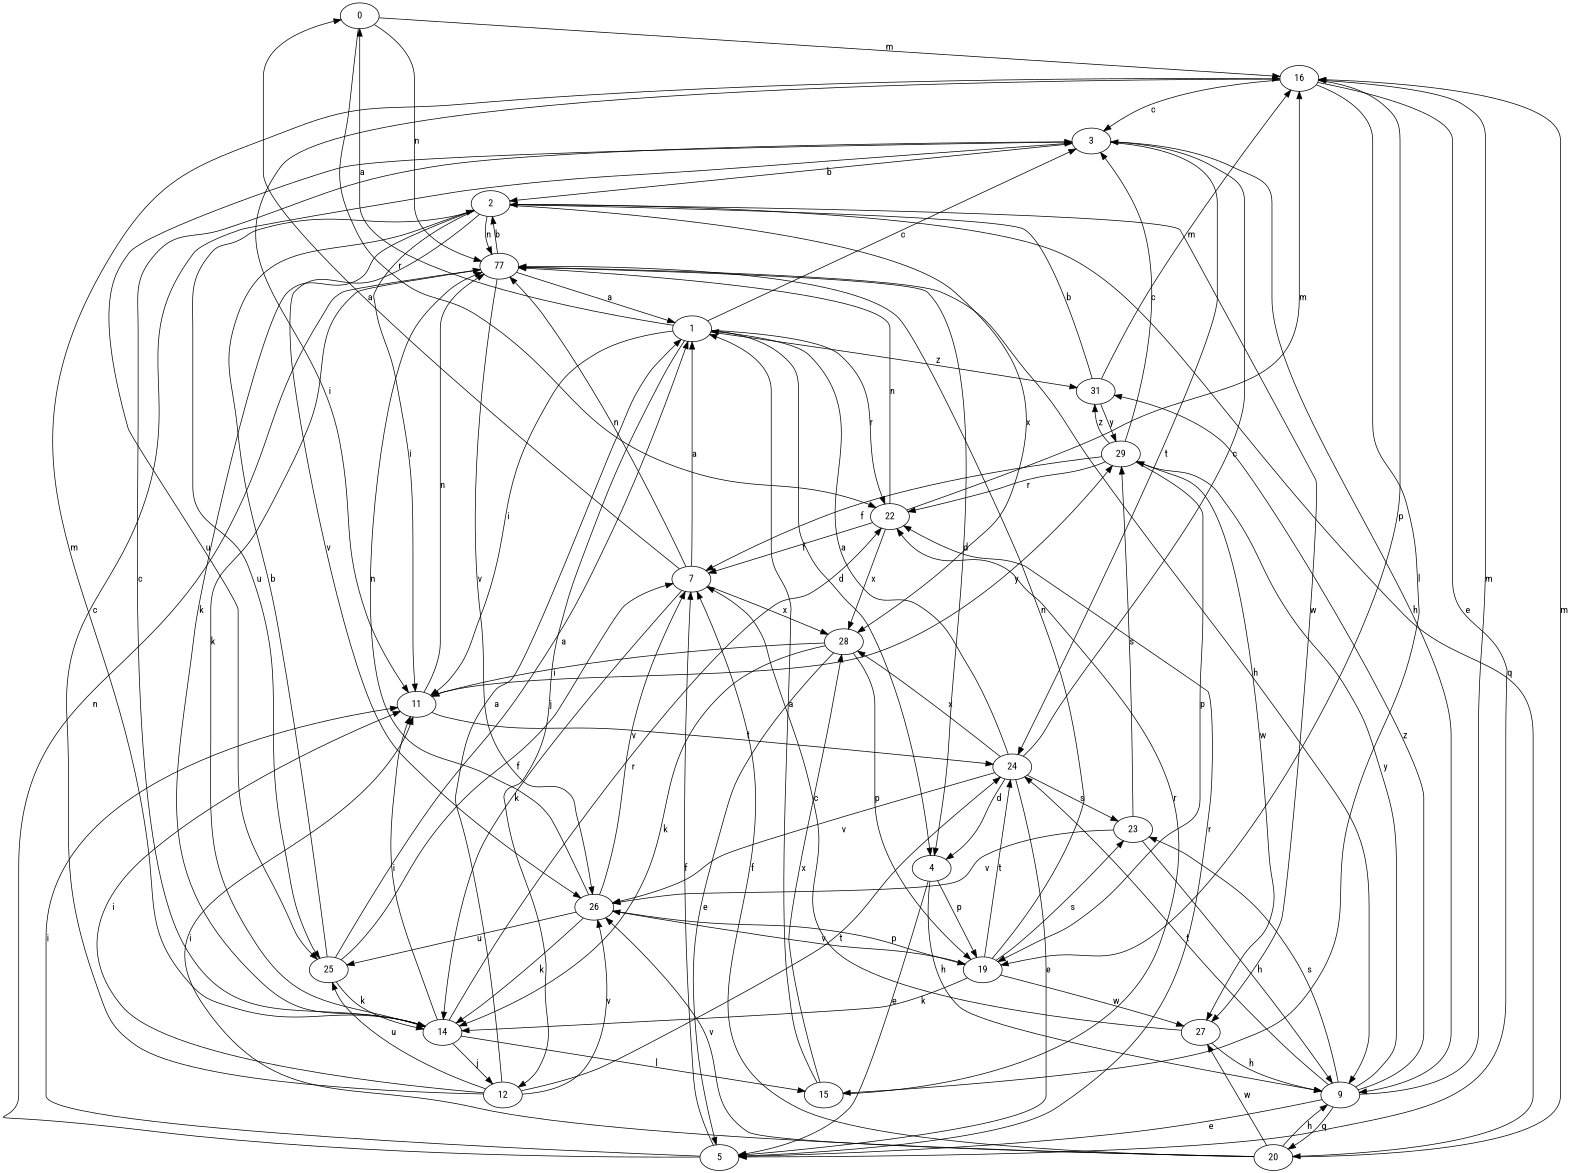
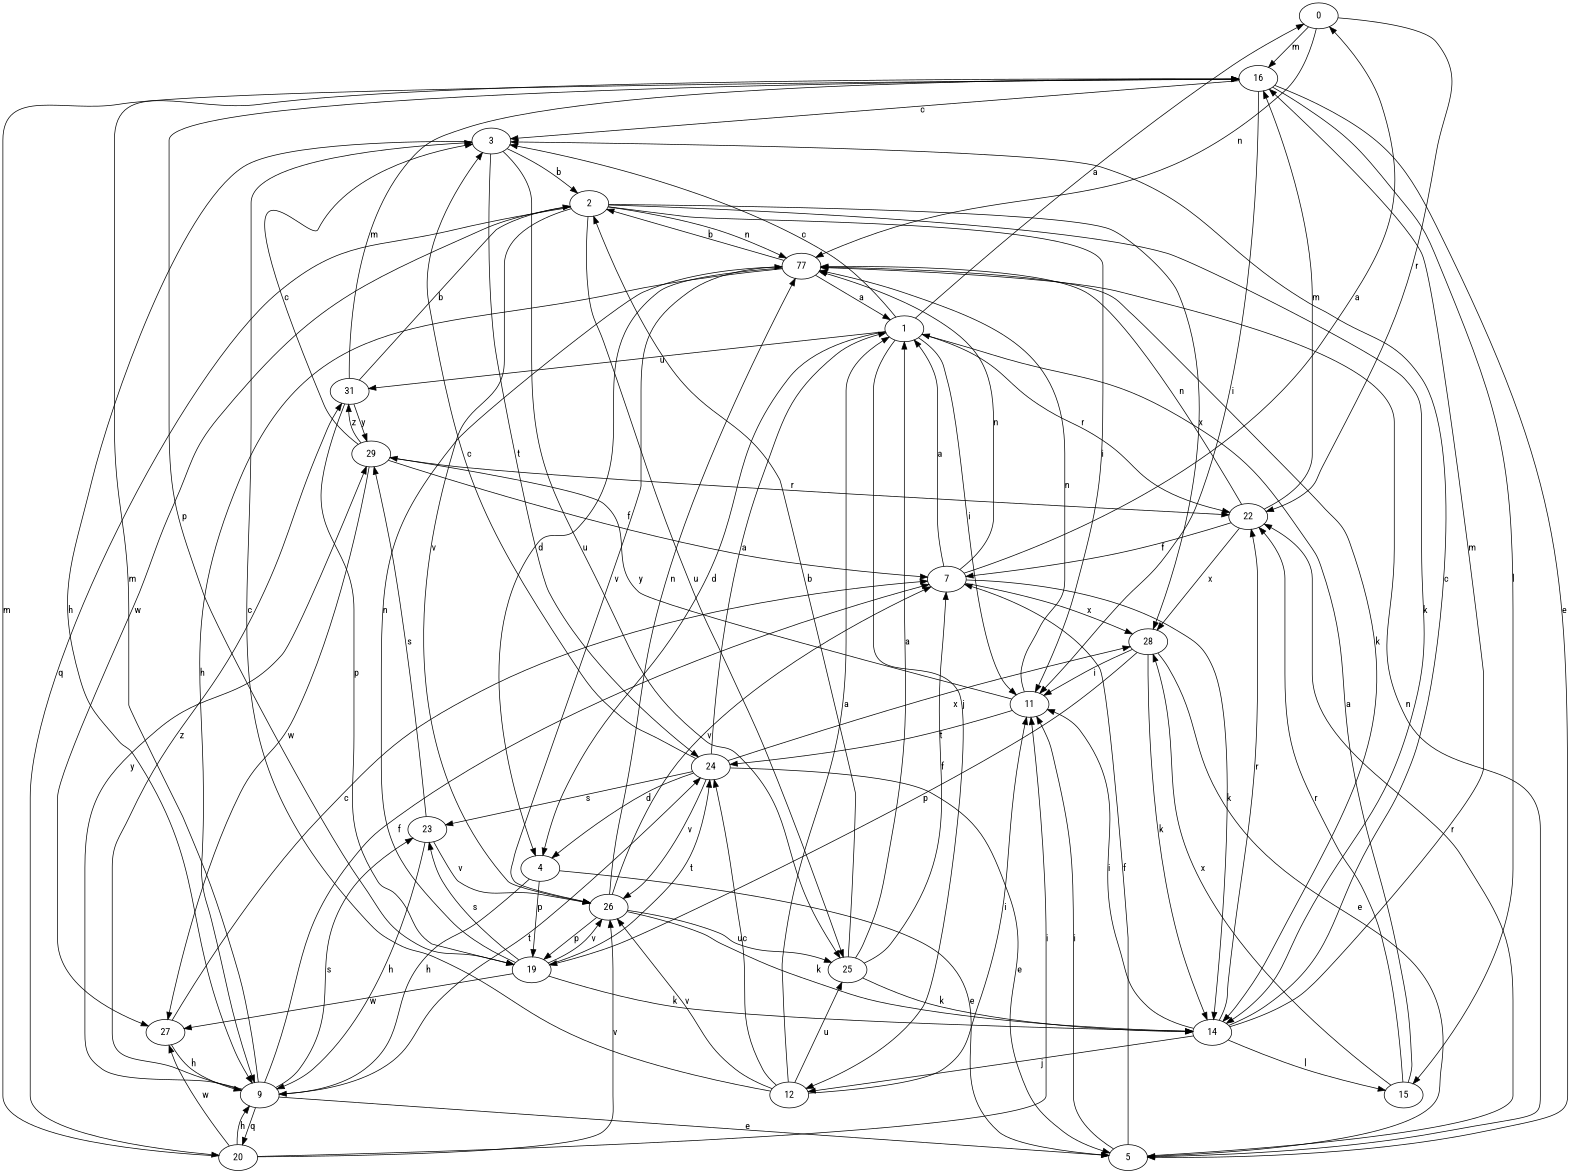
edge "1" -> "31": label "z" -> "u"
edge "29" -> "19": now "31" -> "19"
edge "12" -> "24": label "t" -> "c"
edge "20" -> "7": now "9" -> "7"
